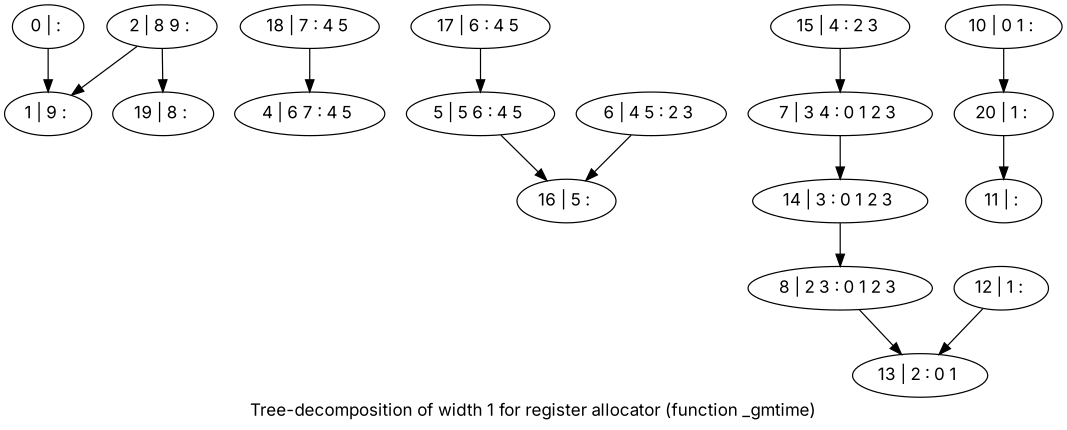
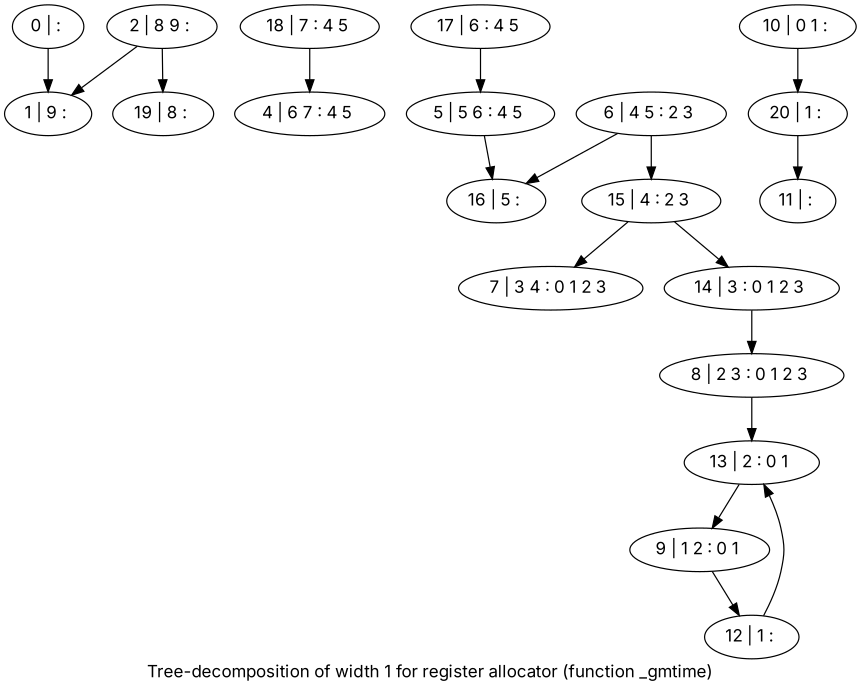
edge "6 | 4 5 : 2 3" -> "15 | 4 : 2 3": added
edge "7 | 3 4 : 0 1 2 3" -> "14 | 3 : 0 1 2 3": now "15 | 4 : 2 3" -> "14 | 3 : 0 1 2 3"
node "9 | 1 2 : 0 1": added
